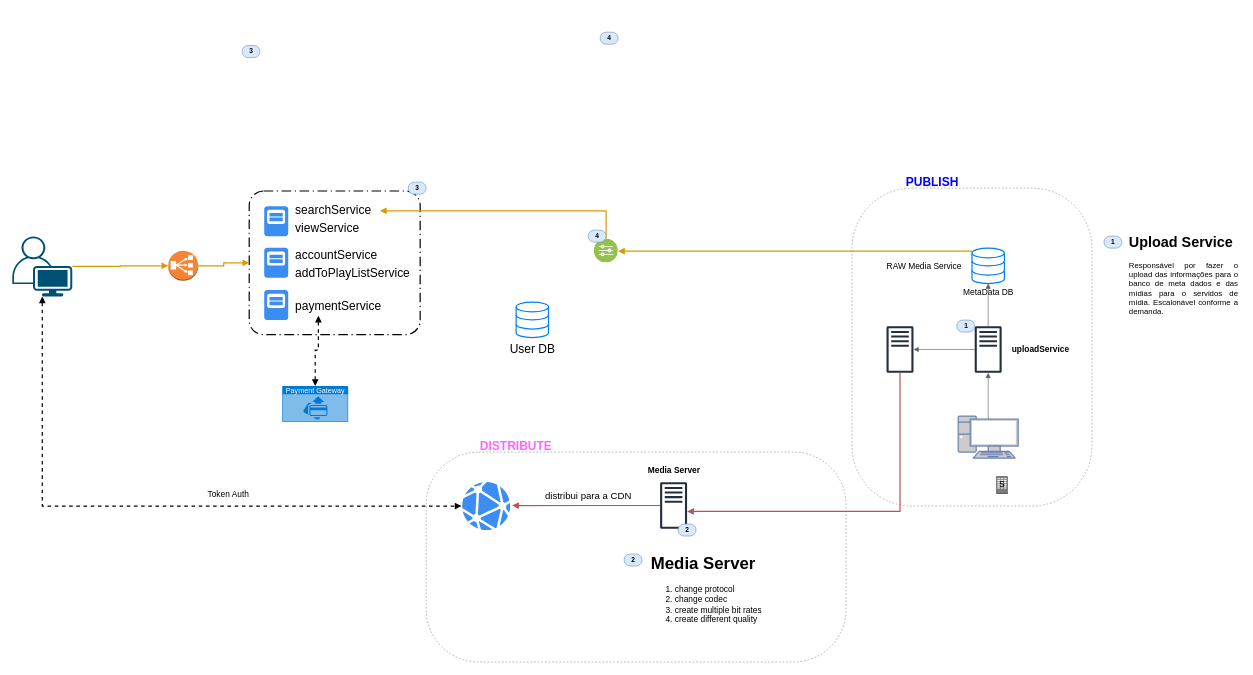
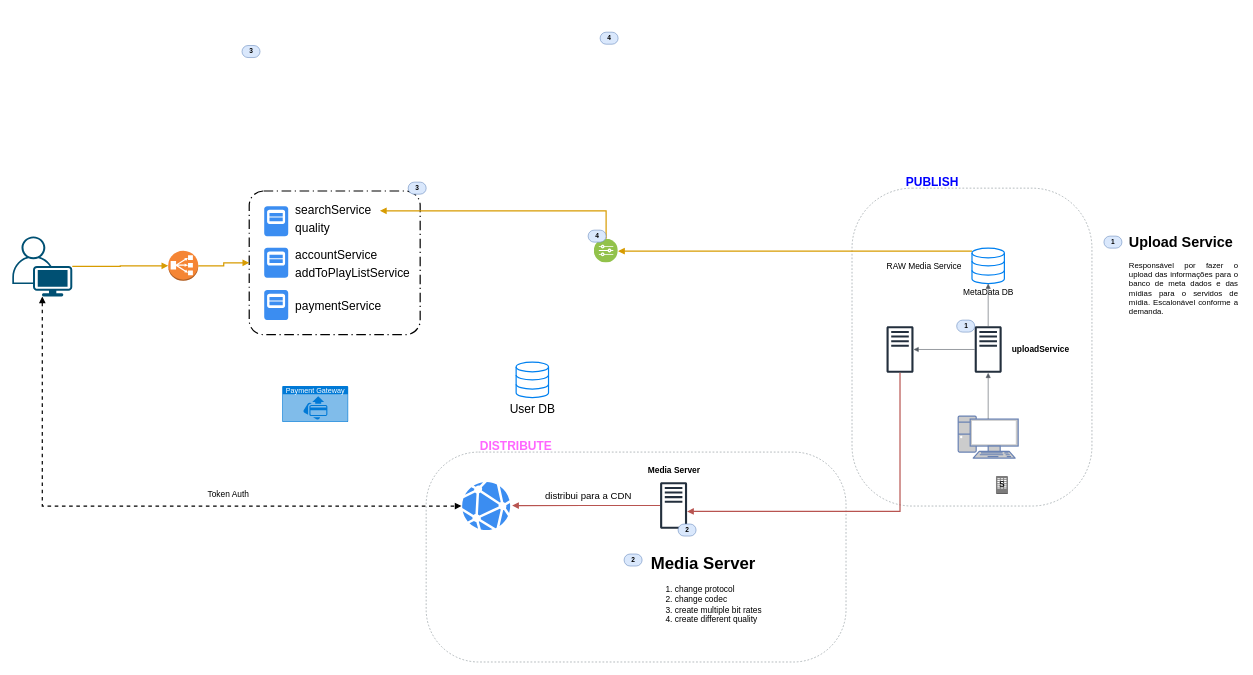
node "viewService": label "viewService" -> "quality"
node "User DB": moved (533, 320) -> (533, 380)
edge "paymentService" -- "Payment Gateway": removed
